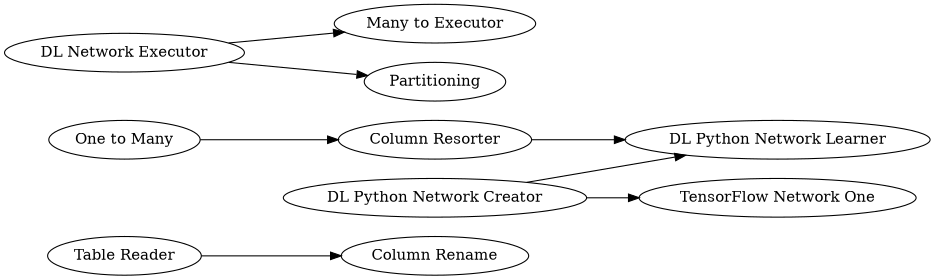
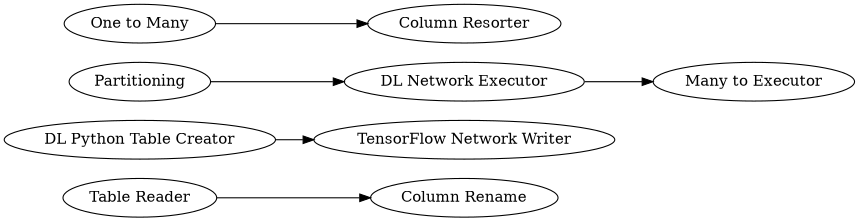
edge "DL Network Executor" -> "Partitioning": reversed
node "DL Python Network Learner": removed
node "DL Python Network Creator": label "DL Python Network Creator" -> "DL Python Table Creator"
node "TensorFlow Network One": label "TensorFlow Network One" -> "TensorFlow Network Writer"
